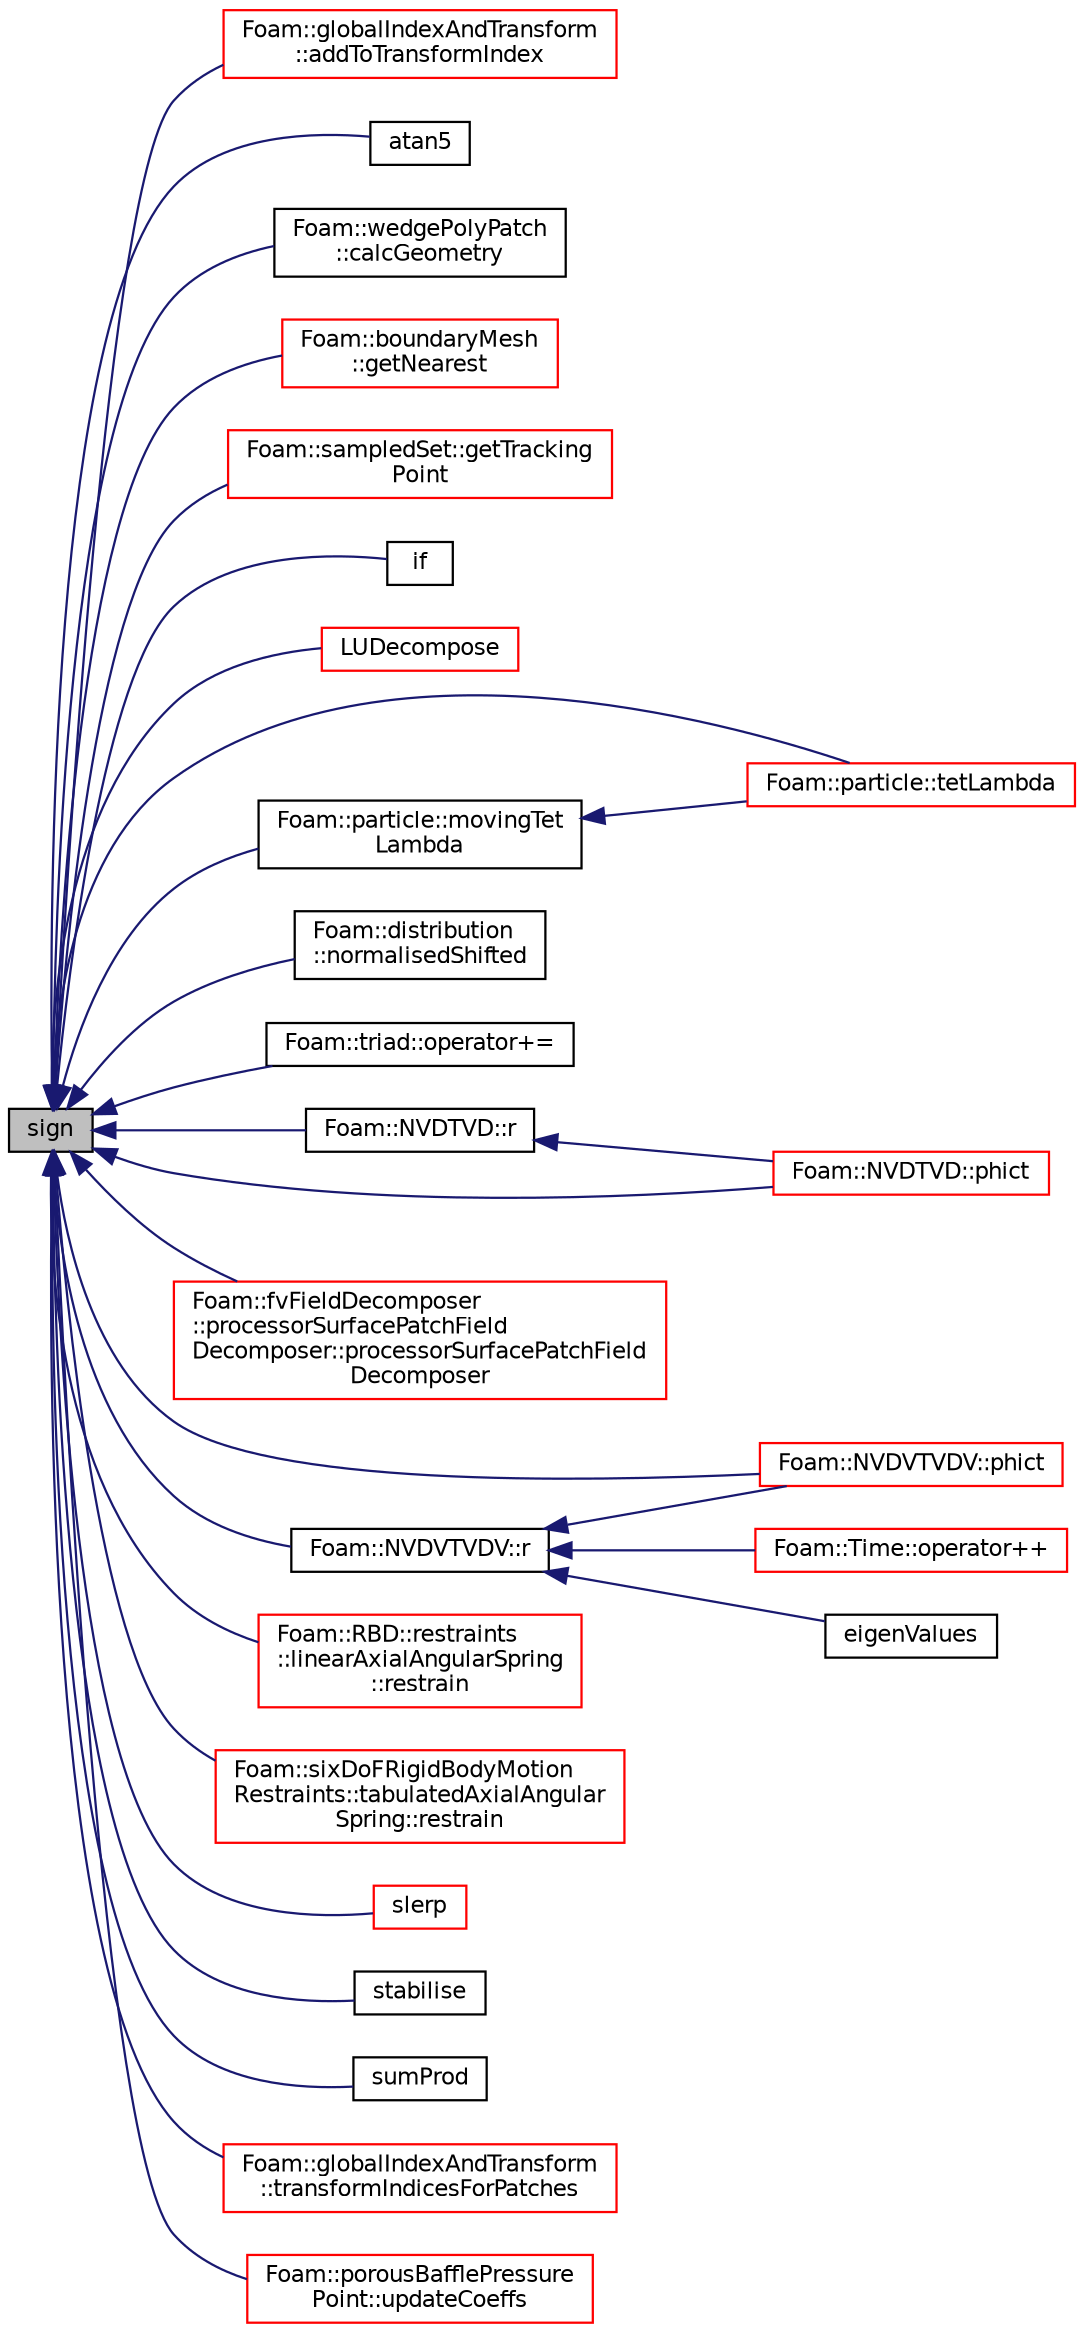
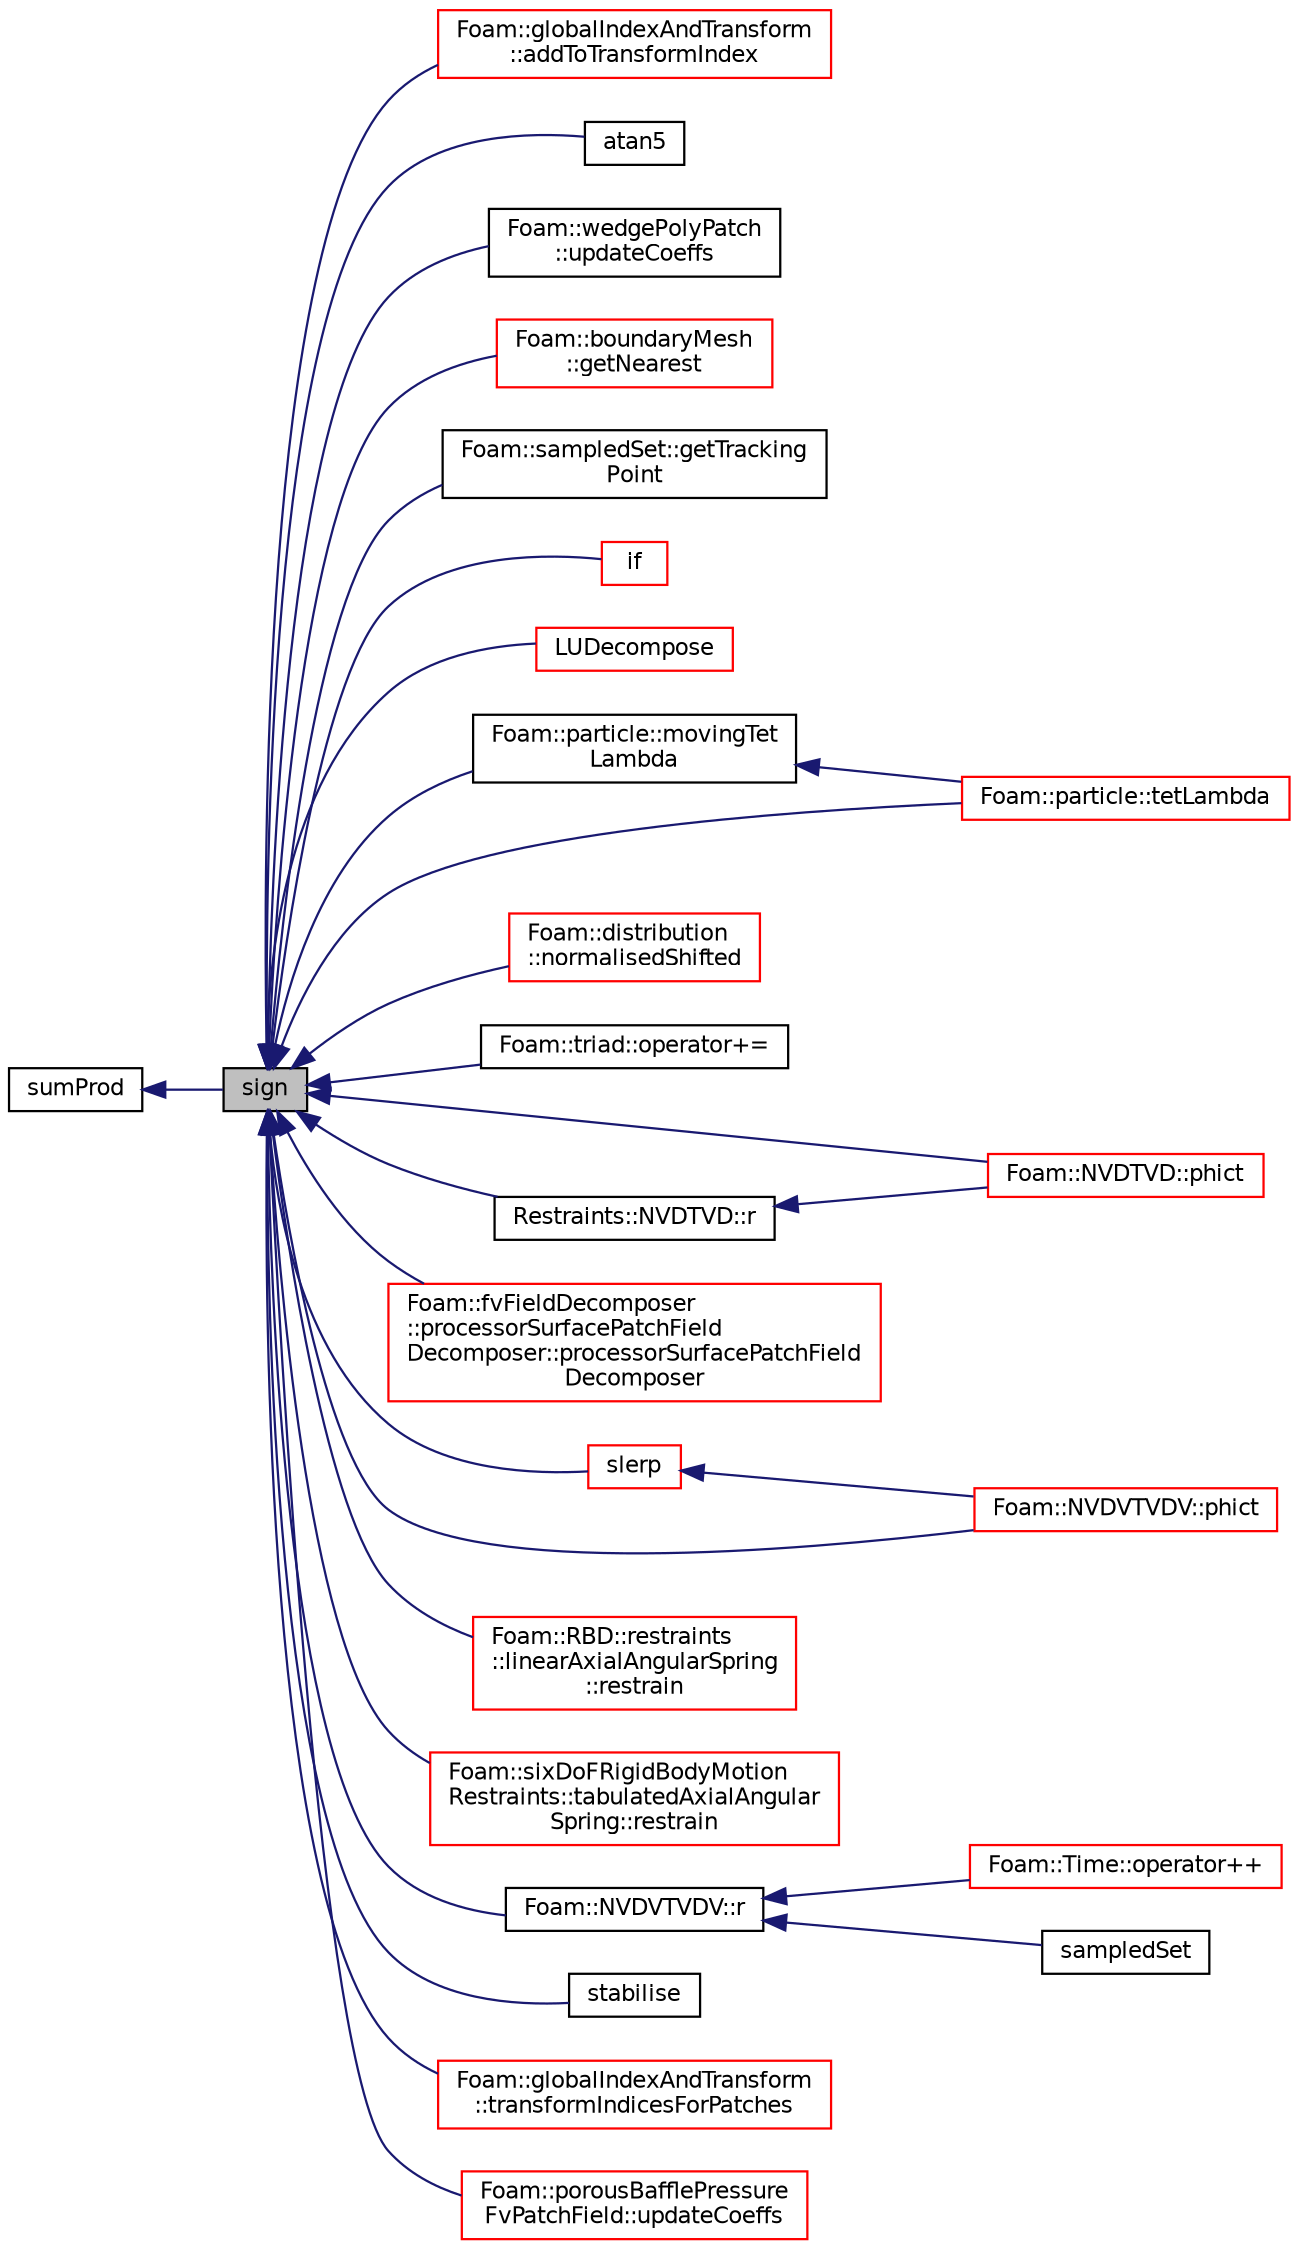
node "Foam::wedgePolyPatch ::calcGeometry": label "Foam::wedgePolyPatch ::calcGeometry" -> "Foam::wedgePolyPatch ::updateCoeffs"
node "Foam::sampledSet::getTracking Point": color red -> black
node "if": color black -> red
node "Foam::distribution ::normalisedShifted": color black -> red
node "Foam::NVDTVD::r": label "Foam::NVDTVD::r" -> "Restraints::NVDTVD::r"
edge "Foam::NVDVTVDV::phict" -> "Foam::NVDVTVDV::r": now "Foam::NVDVTVDV::phict" -> "slerp"
node "eigenValues": label "eigenValues" -> "sampledSet"
edge "sumProd" -> "sign": reversed
node "Foam::porousBafflePressure Point::updateCoeffs": label "Foam::porousBafflePressure Point::updateCoeffs" -> "Foam::porousBafflePressure FvPatchField::updateCoeffs"
